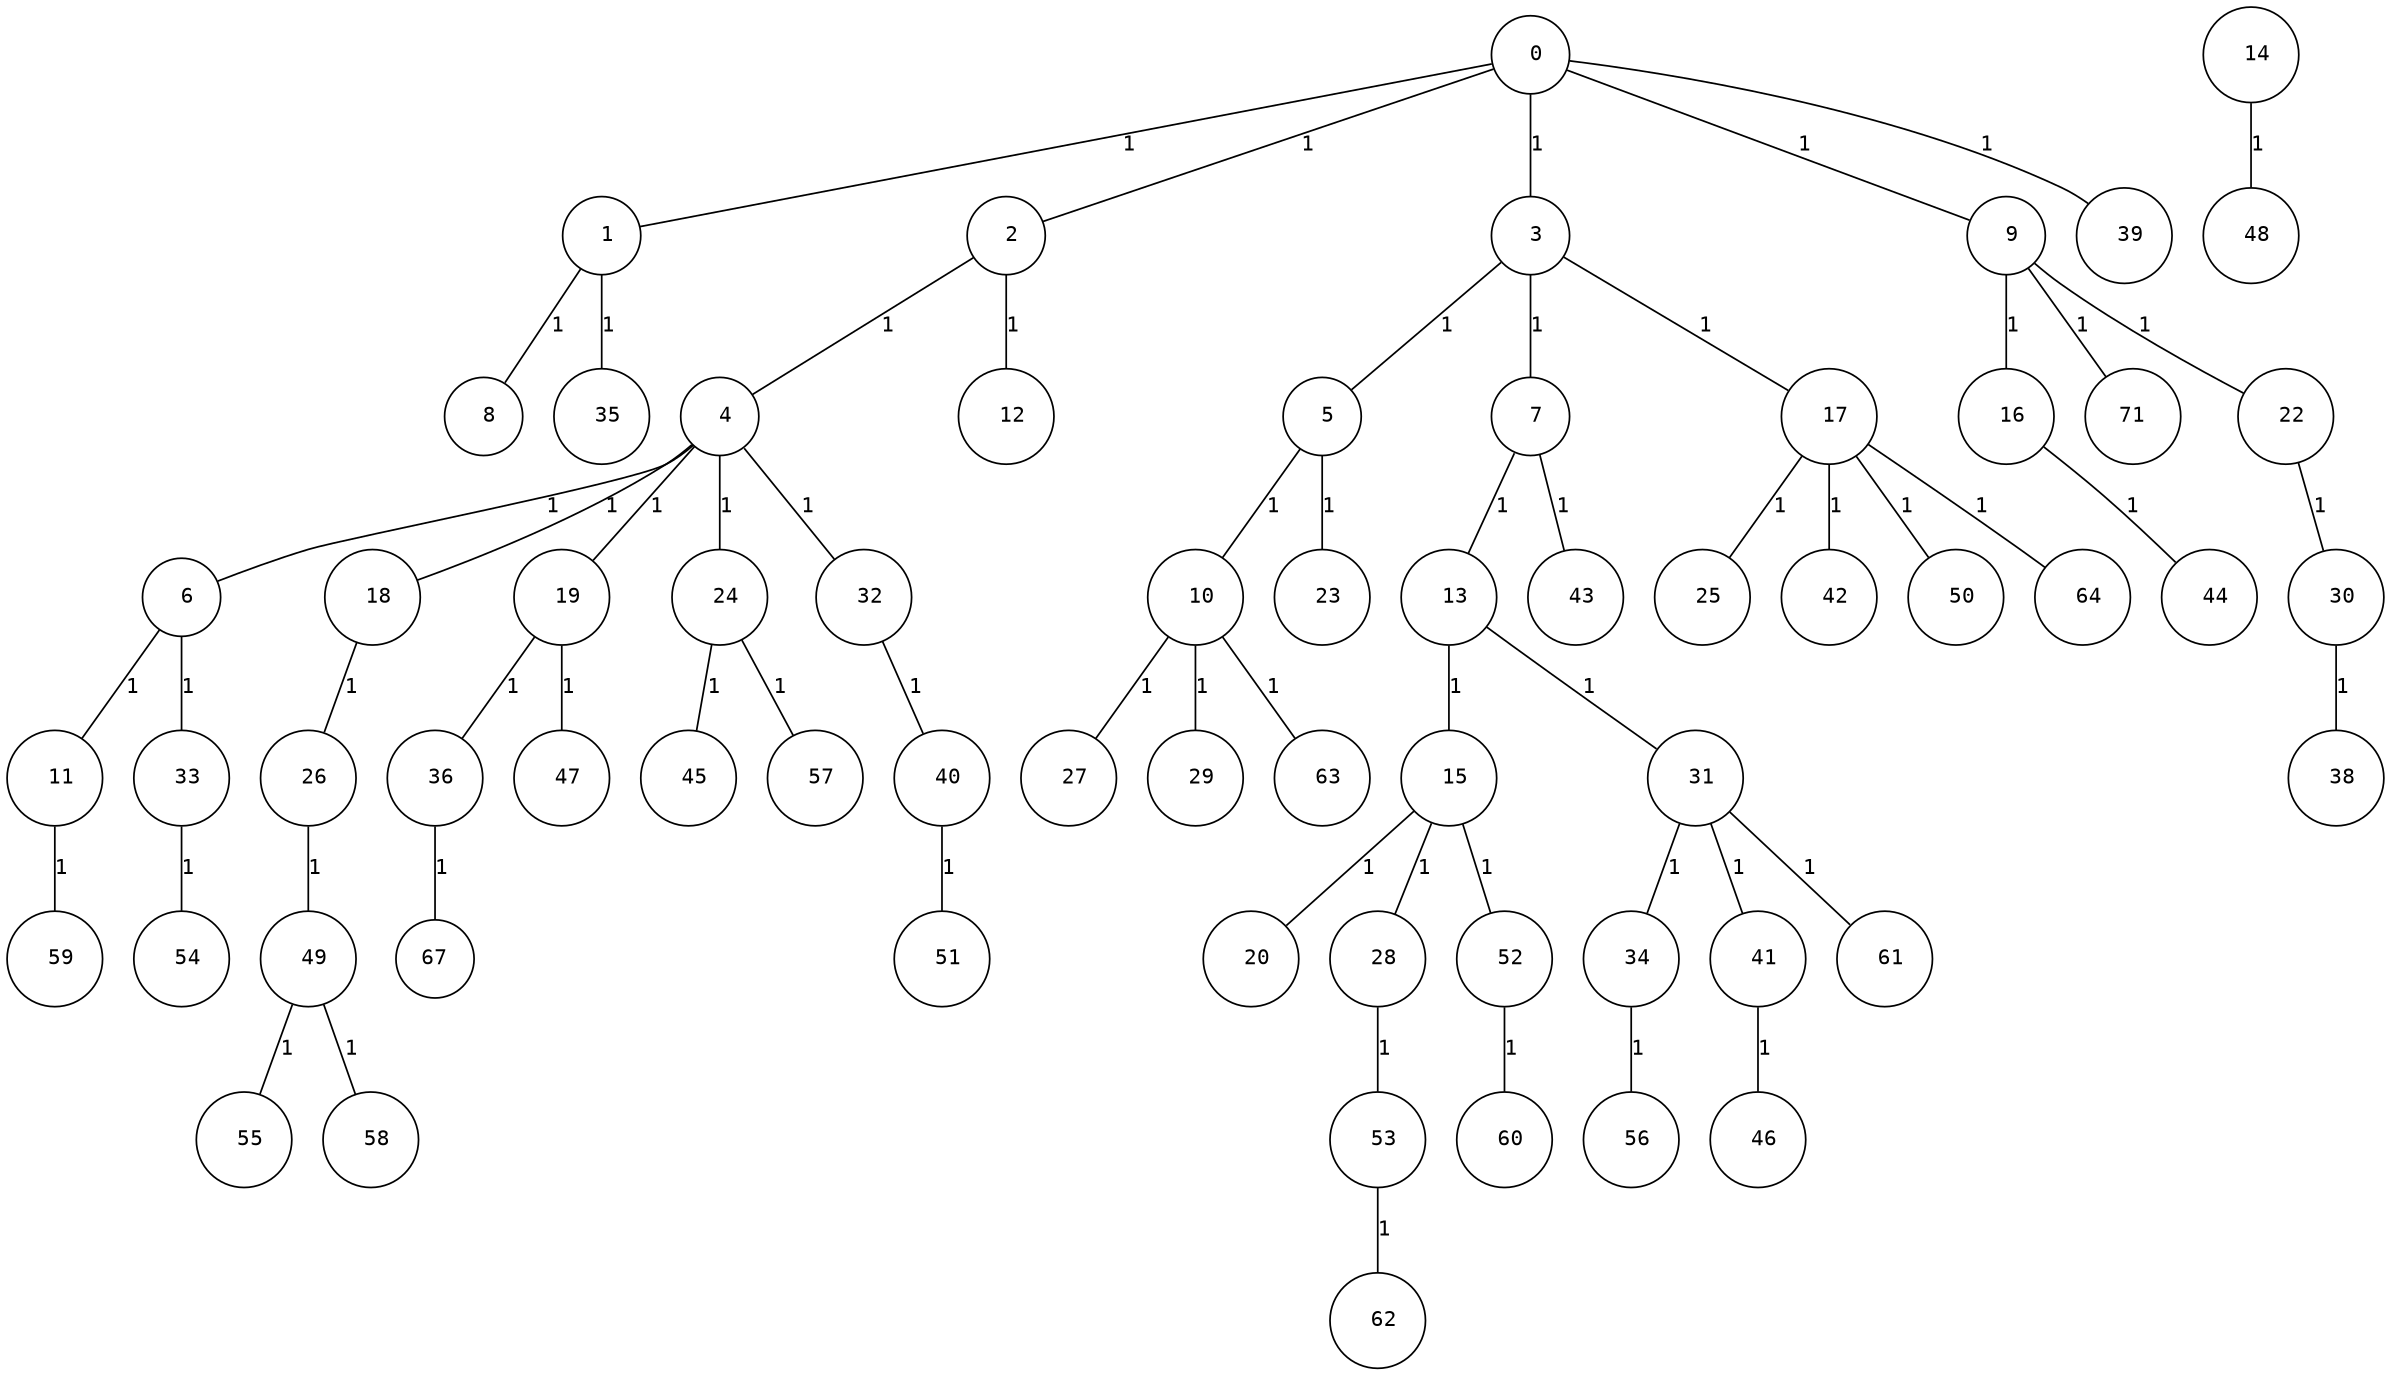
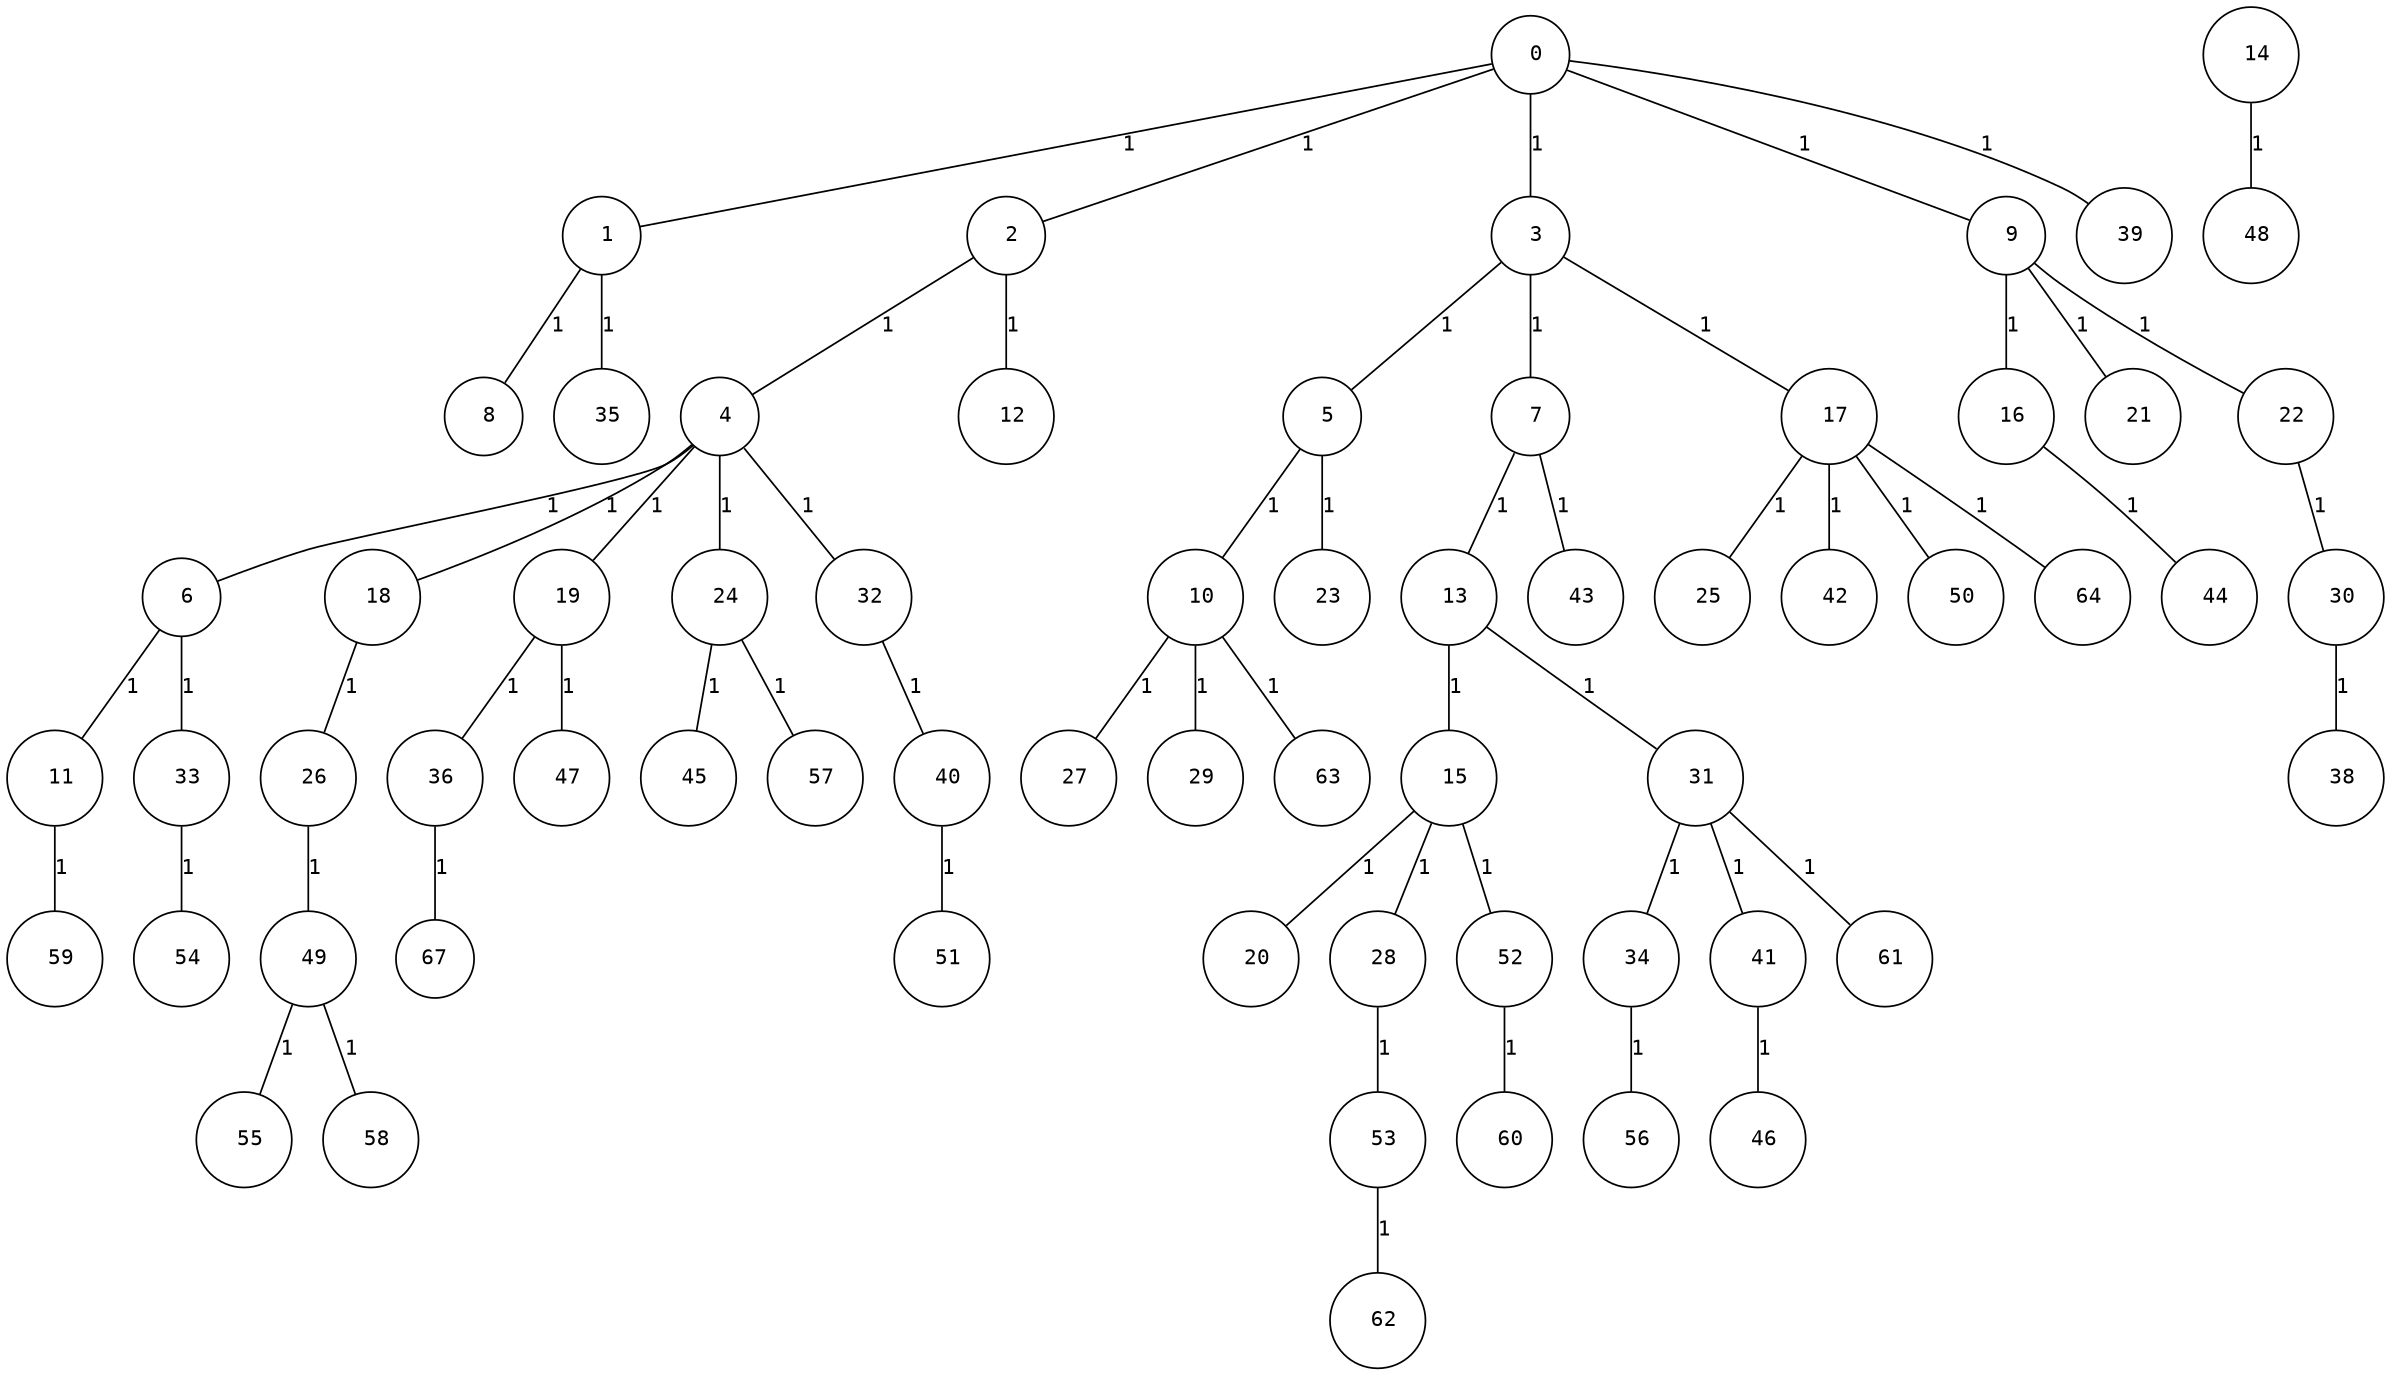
node "71": label "71" -> "21"
